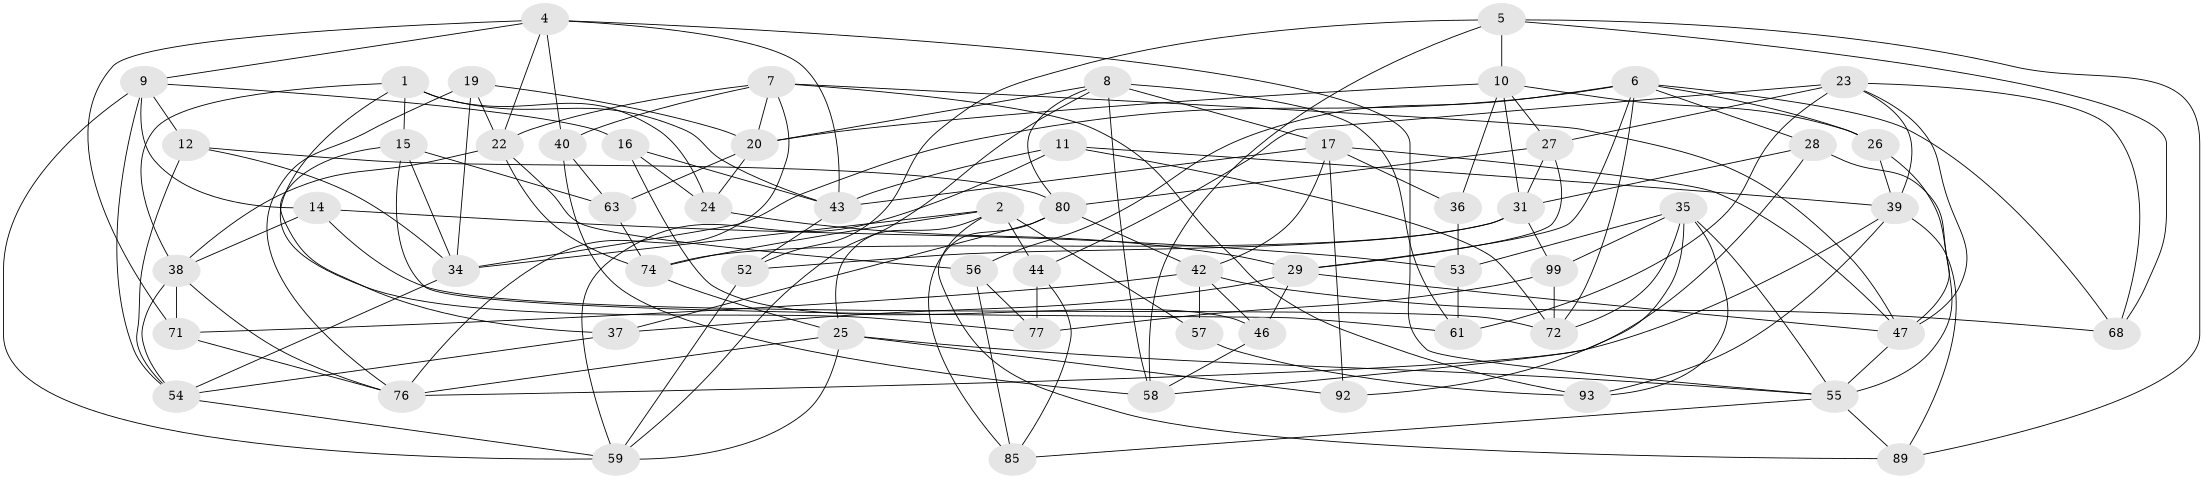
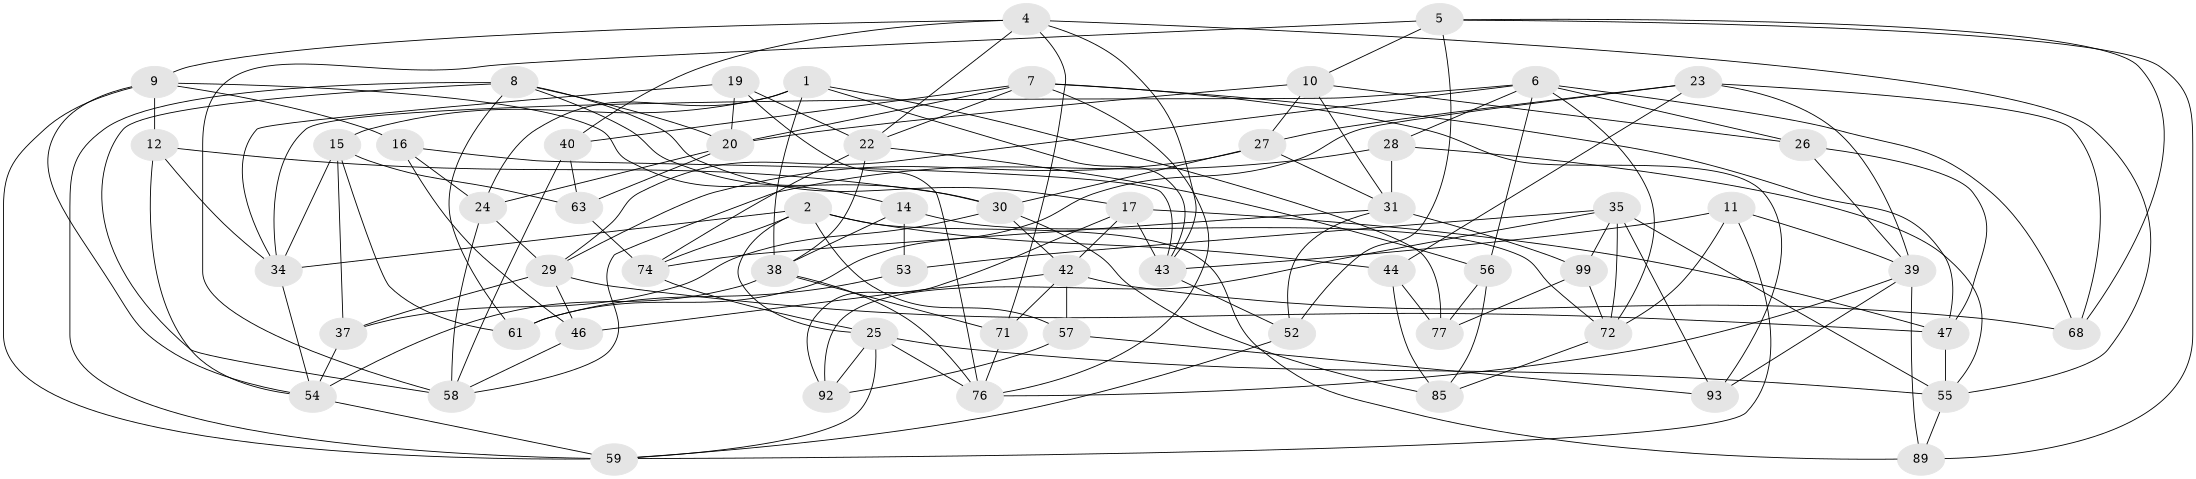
edge "23" -- "47": removed
node "80": label "80" -> "30"
node "36": removed
edge "24" -- "58": added
edge "57" -- "92": added
edge "55" -- "85": now "72" -- "85"
